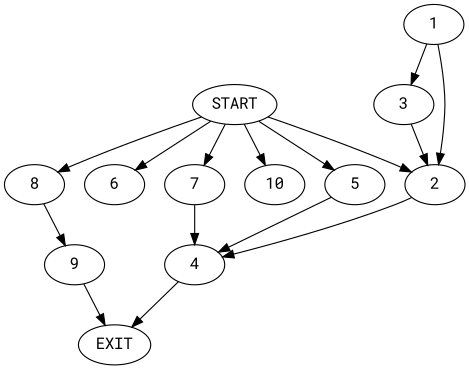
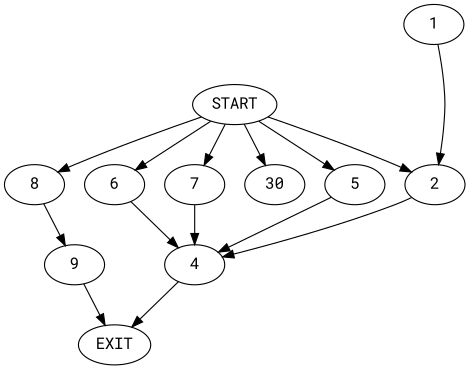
node "3": removed
node "10": label "10" -> "30"
edge "6" -> "4": added
